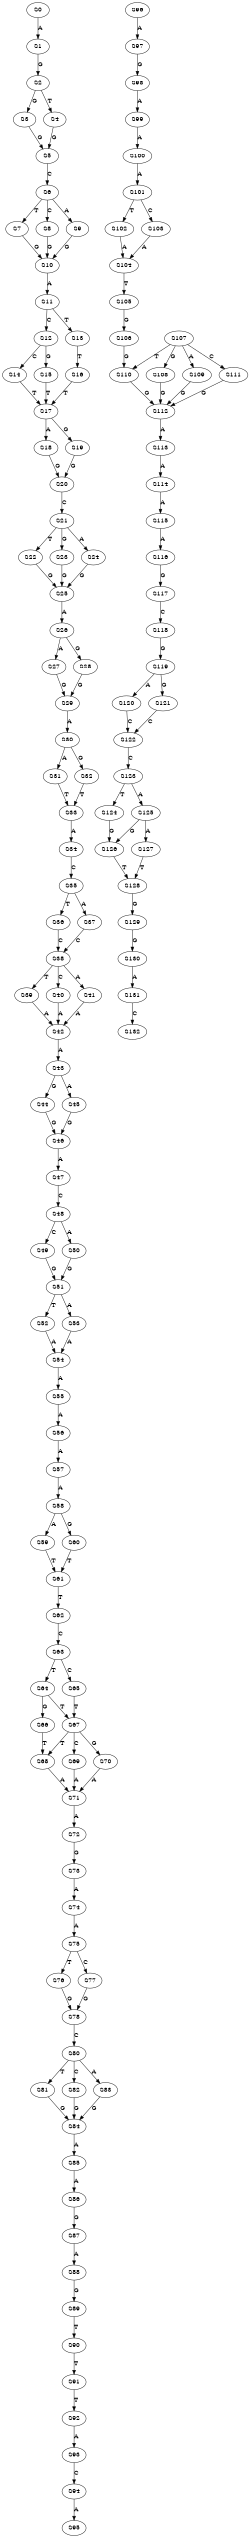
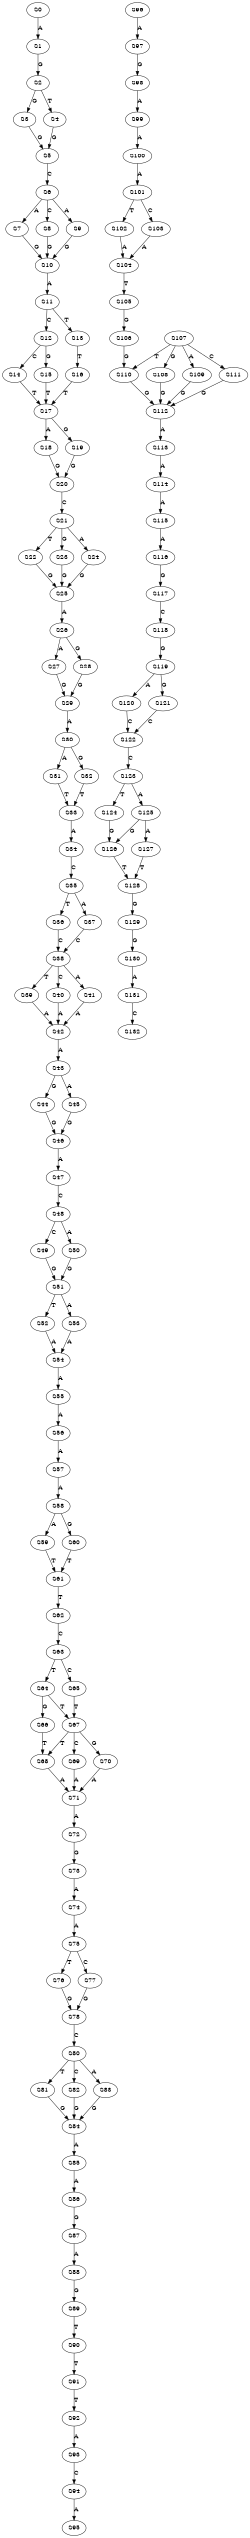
edge "S6" -> "S7": label "T" -> "A"
